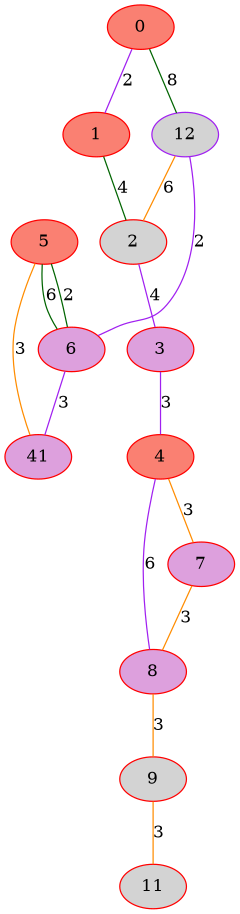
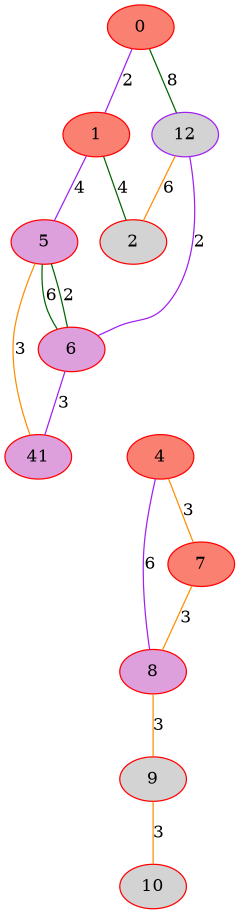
edge "1" -- "5": added, label "4"
node "5": fillcolor salmon -> plum
node "3": removed
node "7": fillcolor plum -> salmon
node "11": label "11" -> "10"
